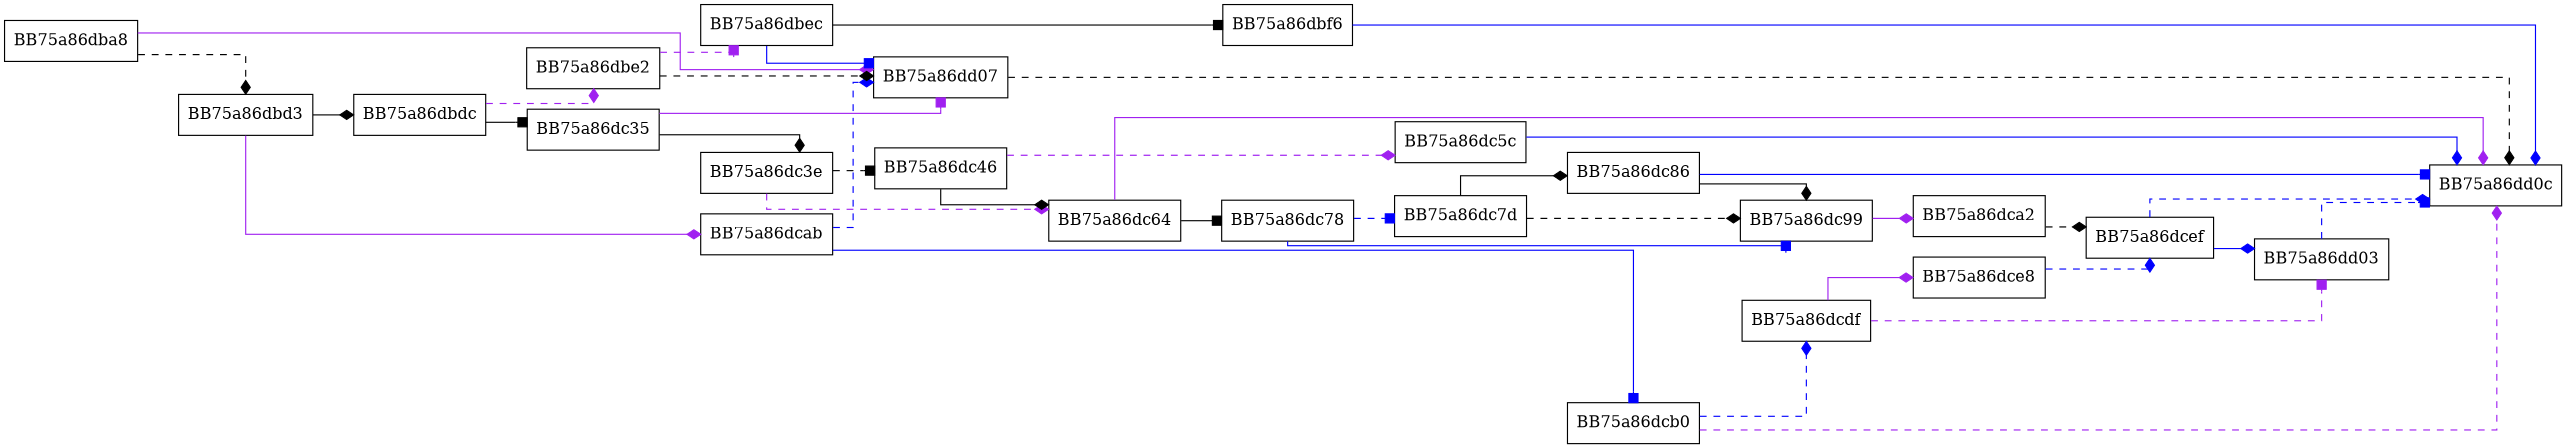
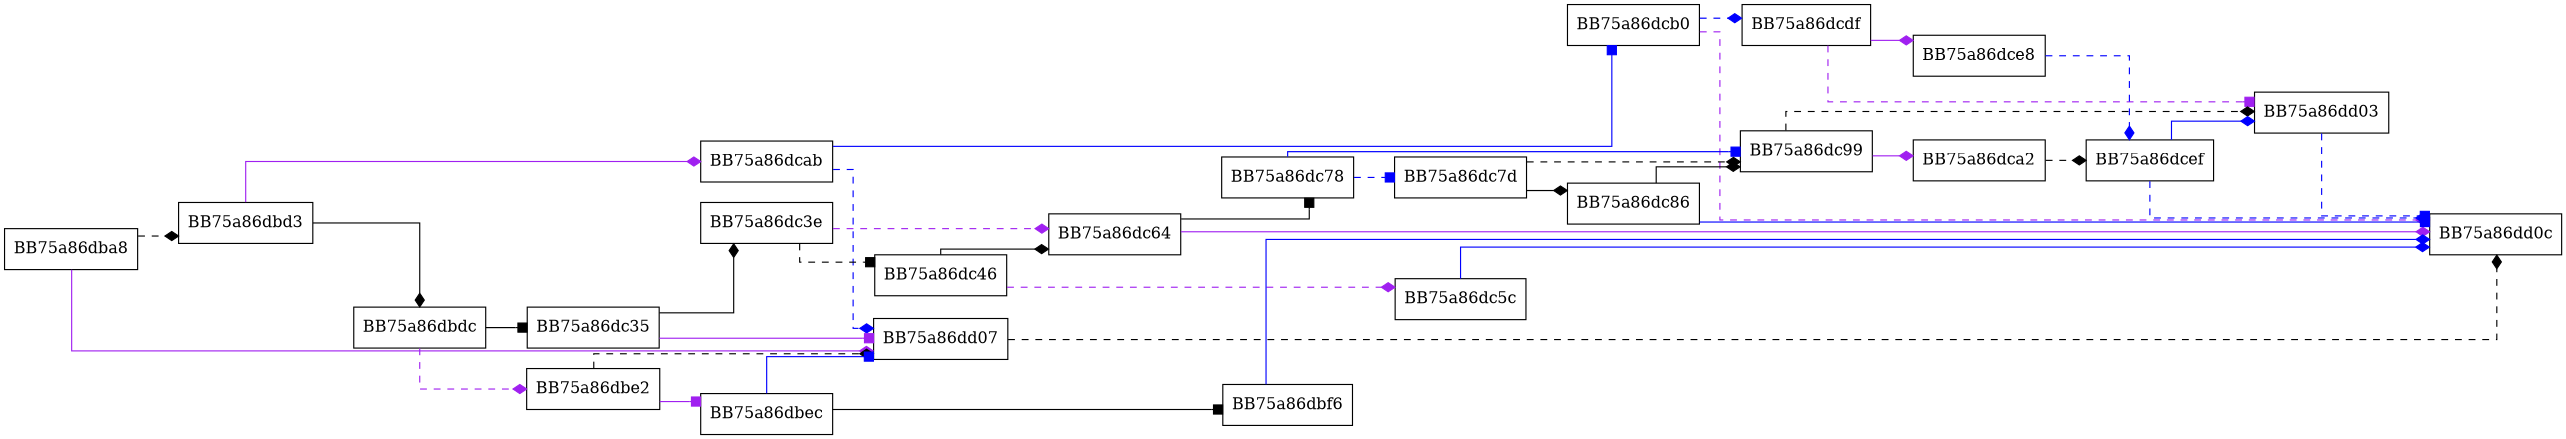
edge "BB75a86dbe2" -> "BB75a86dbec": style dashed -> solid
edge "BB75a86dc99" -> "BB75a86dd03": added
